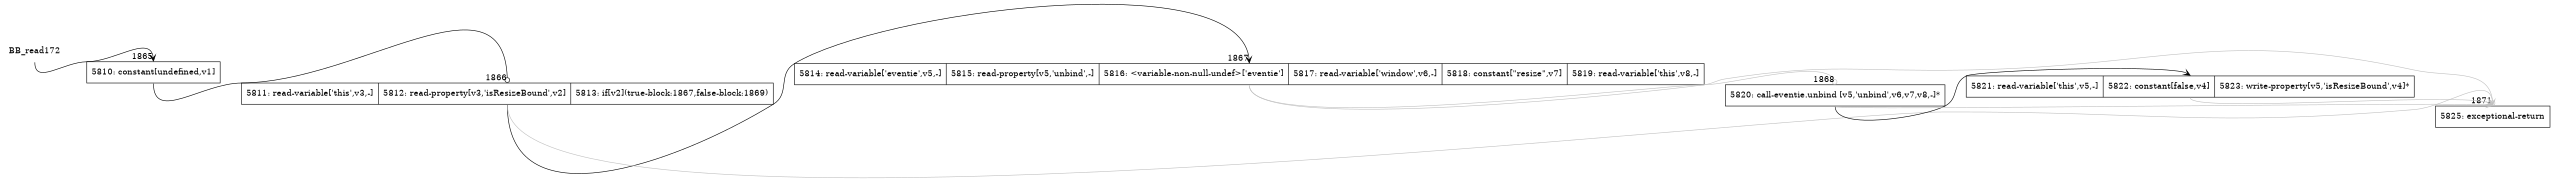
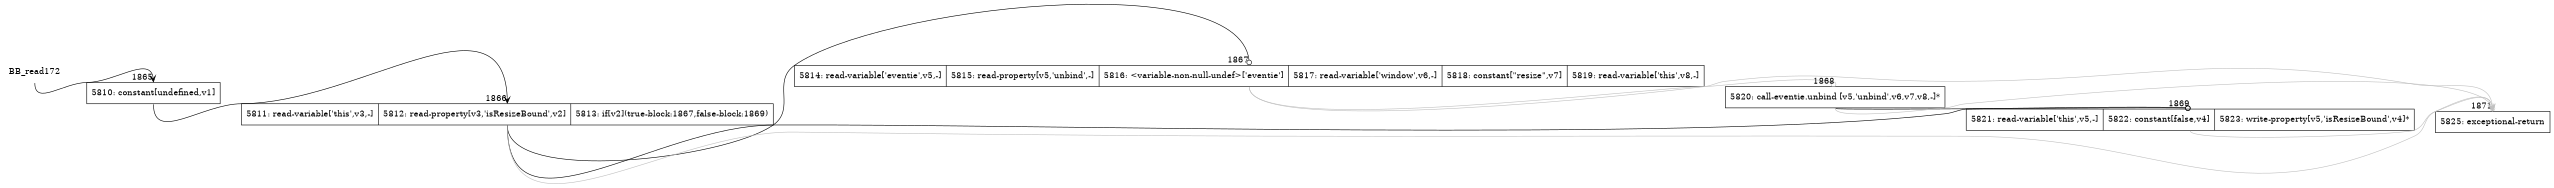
edge "5811: read-variable['this',v3,-]" -> "5814: read-variable['eventie',v5,-]": arrowhead vee -> odot
edge "5810: constant[undefined,v1]" -> "5811: read-variable['this',v3,-]": arrowhead odot -> vee
edge "5820: call-eventie.unbind [v5,'unbind',v6,v7,v8,-]*" -> "5821: read-variable['this',v5,-]": arrowhead vee -> odot
edge "5811: read-variable['this',v3,-]" -> "5821: read-variable['this',v5,-]": added
